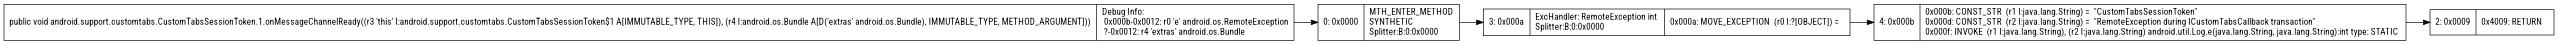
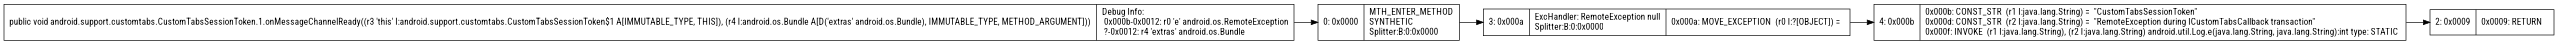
node "3: 0x000a": text "ExcHandler: RemoteException int" -> "ExcHandler: RemoteException null"
node "2: 0x0009": text "0x4009: RETURN" -> "0x0009: RETURN"
